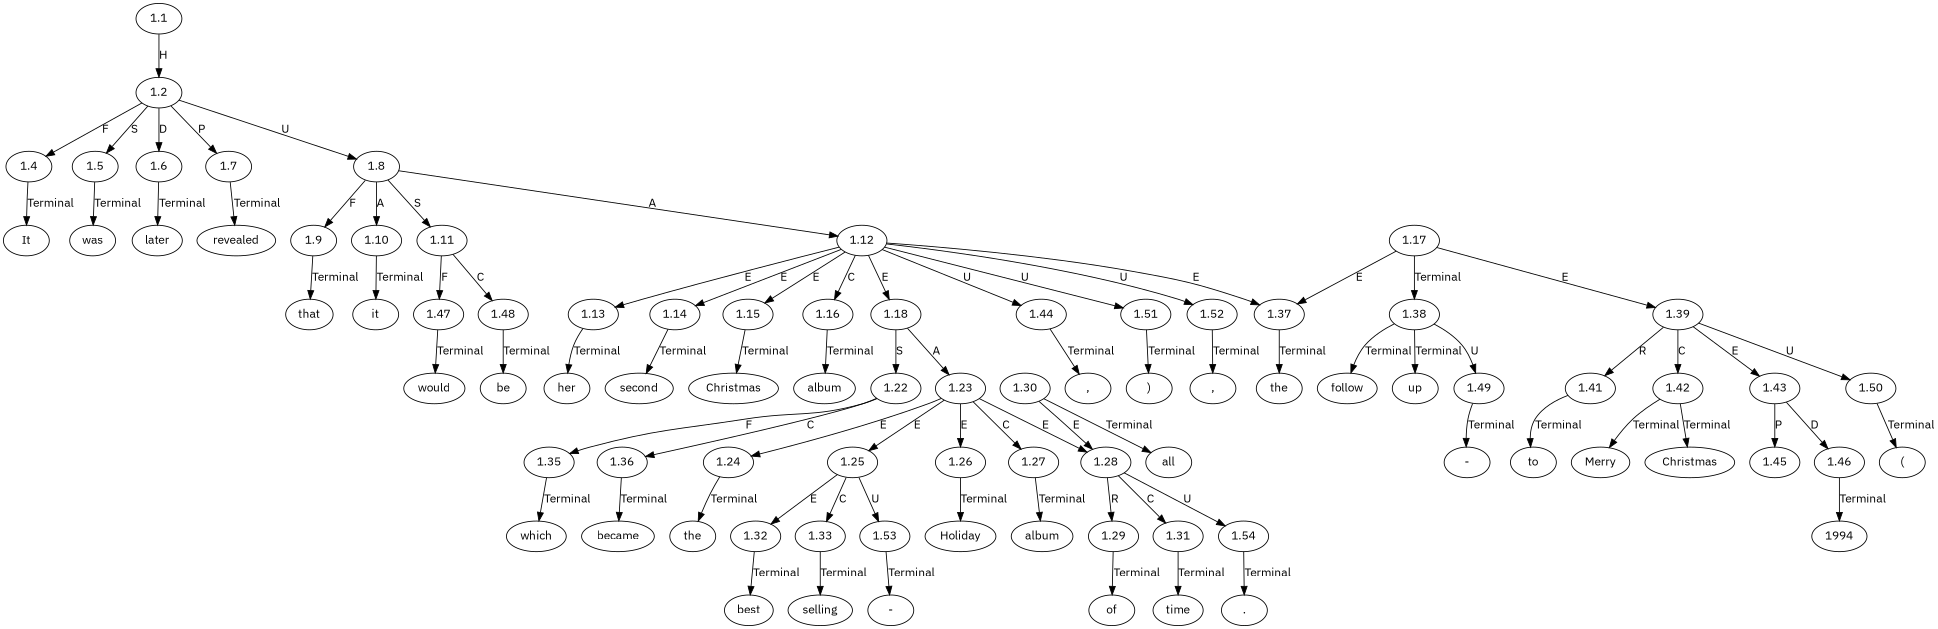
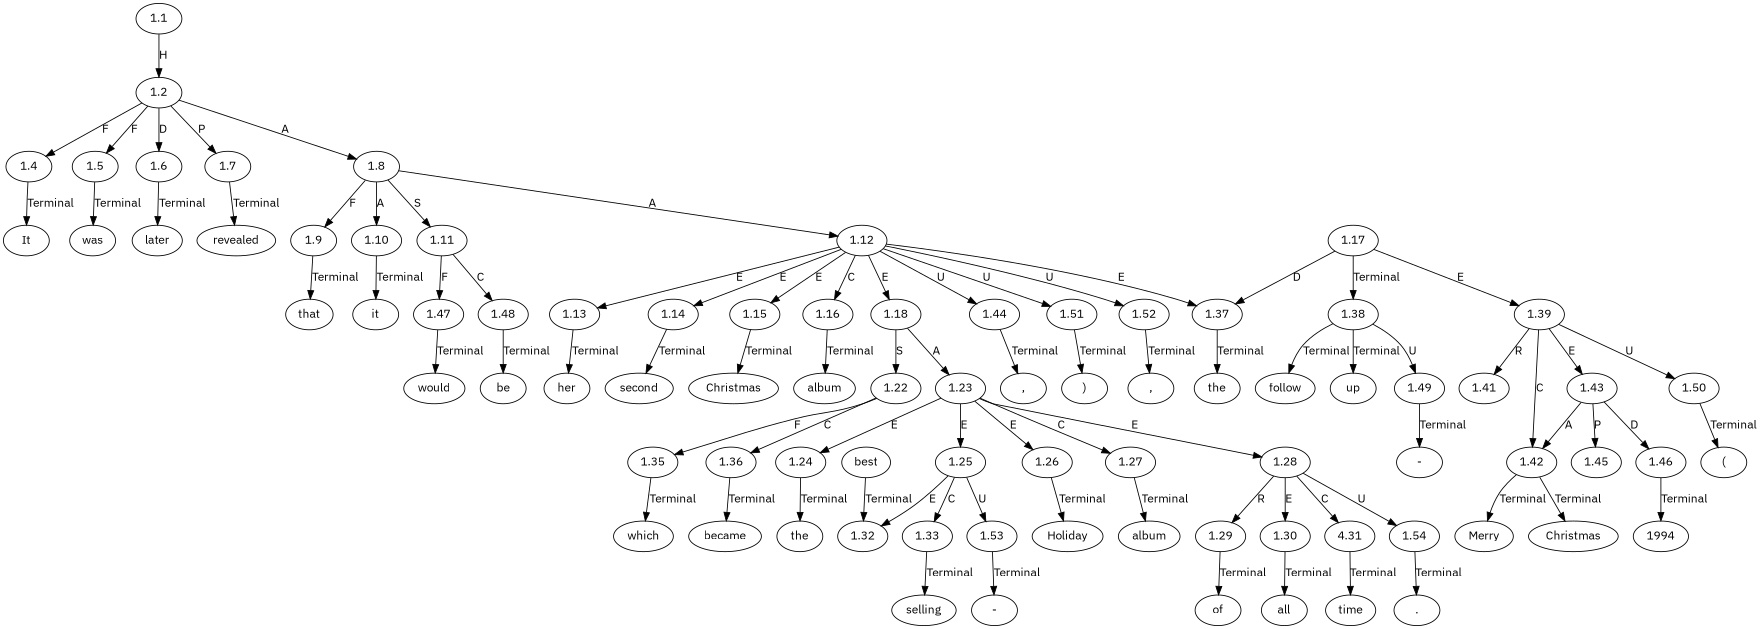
edge "1.2" -> "1.5": label "S" -> "F"
edge "1.2" -> "1.8": label "U" -> "A"
edge "1.17" -> "1.37": label "E" -> "D"
edge "1.30" -> "1.28": reversed
edge "1.43" -> "1.42": added, label "A"
node "to": removed
node "1.31": label "1.31" -> "4.31"
edge "1.32" -> "best": reversed
